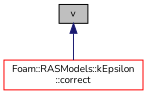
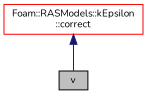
edge "Foam::RASModels::kEpsilon ::correct" -> "v": reversed
